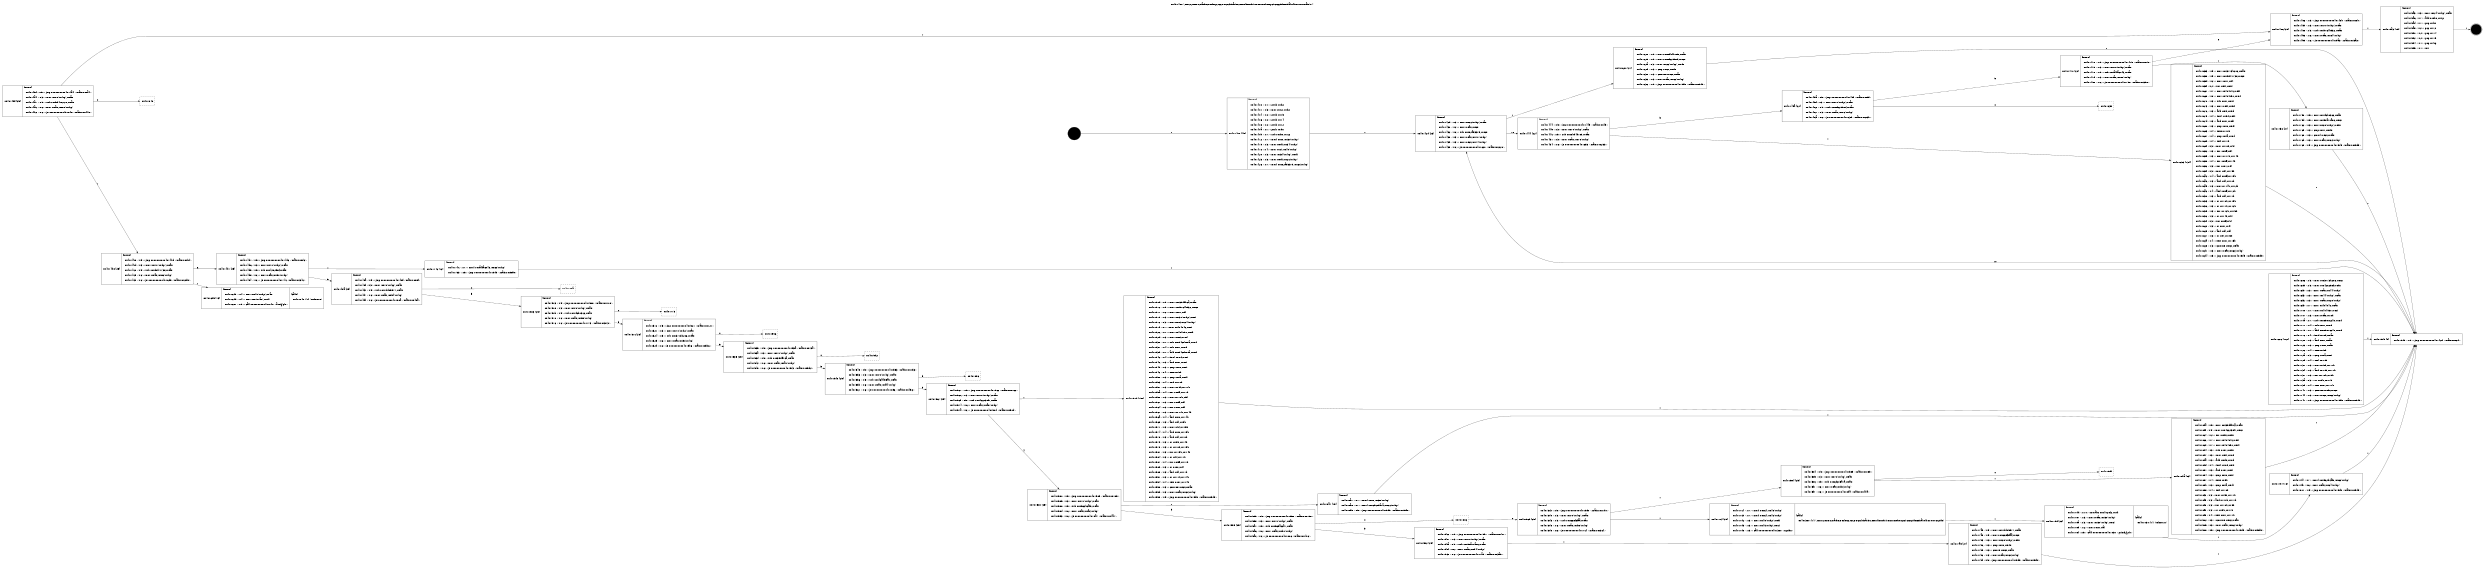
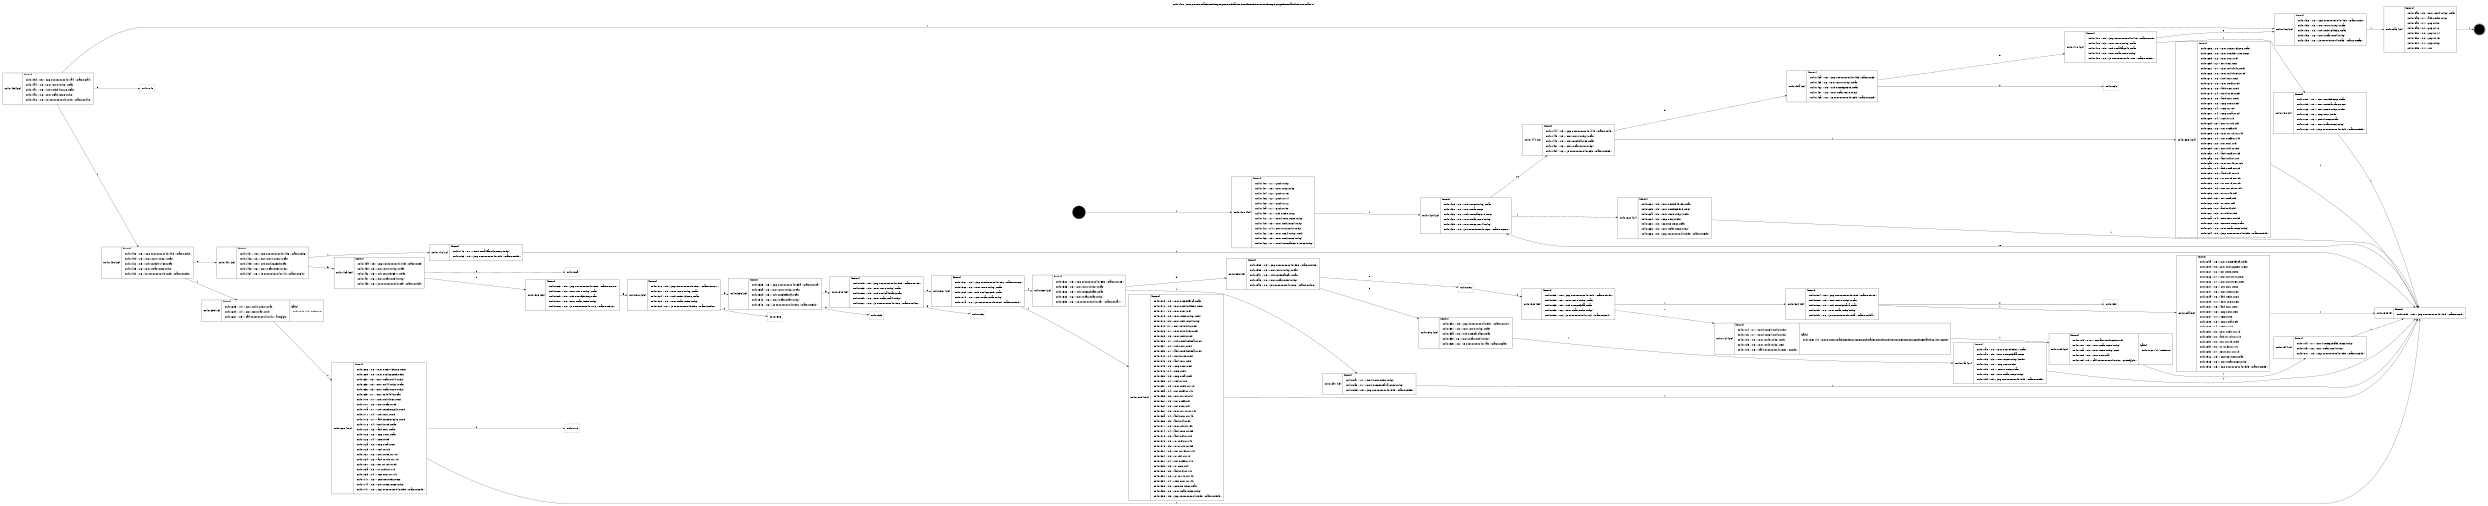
edge "0x401503 [25]" -> "0x401773": now "0x4016e6 [102]" -> "0x401773"
edge "0x4016d9 [13]" -> "0x4016e6 [102]": added, label "1"
